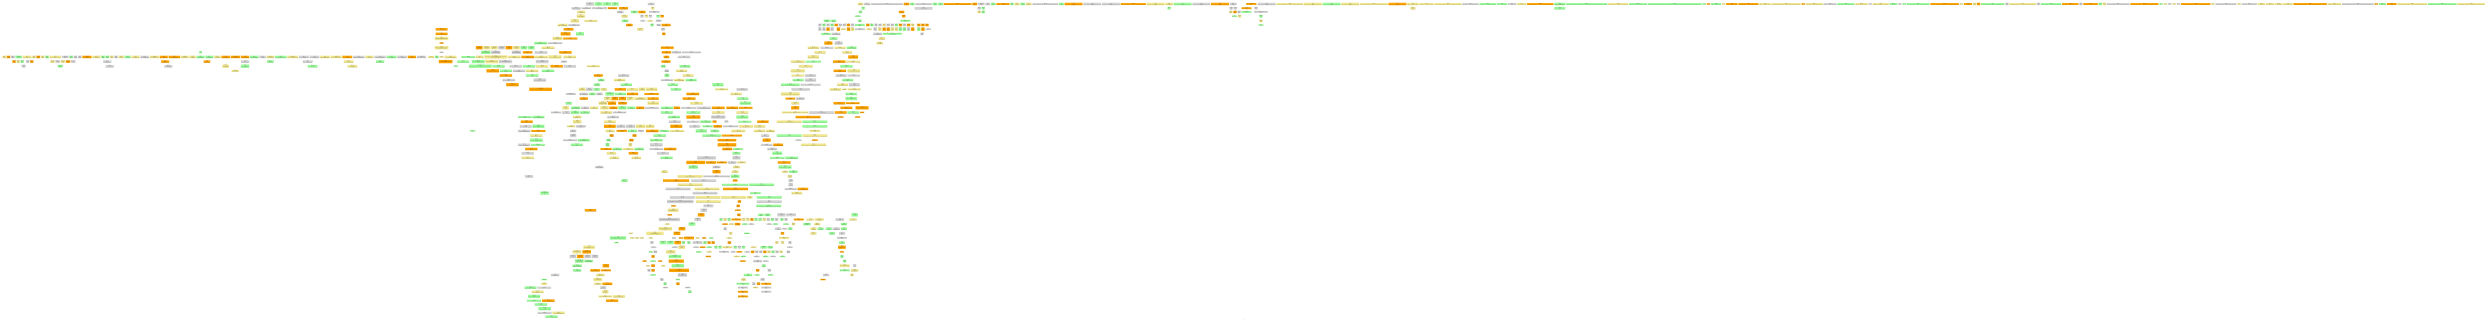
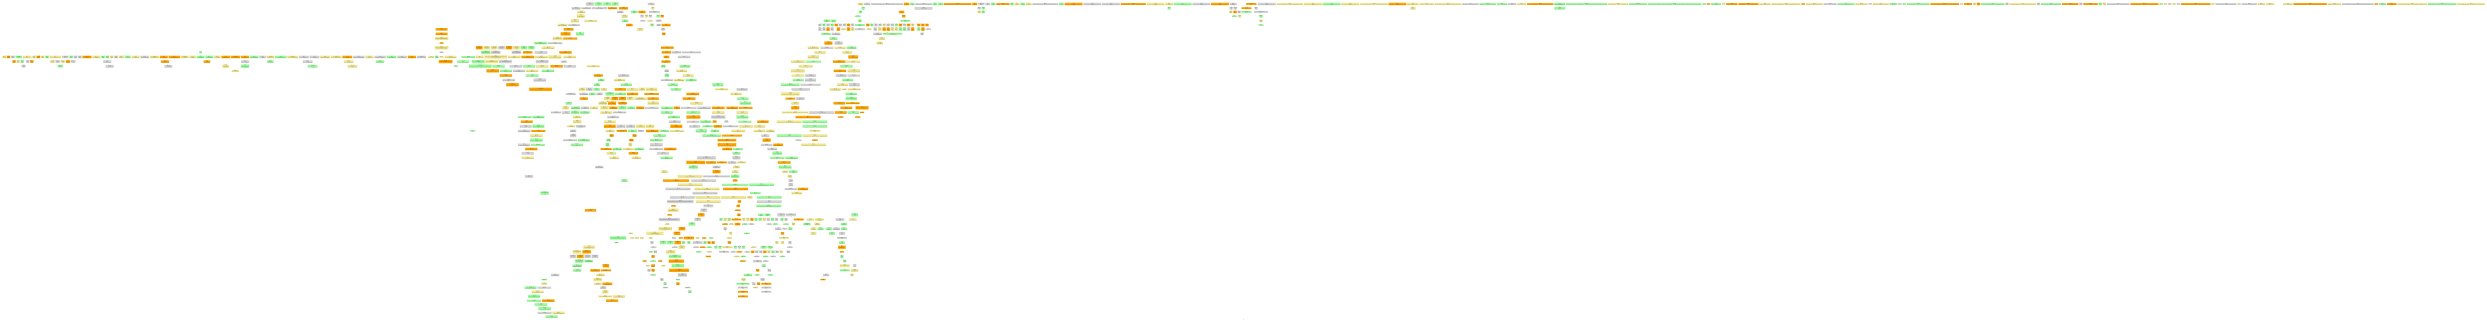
node "NodeID: 93": removed
